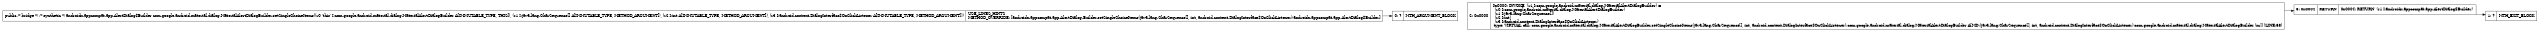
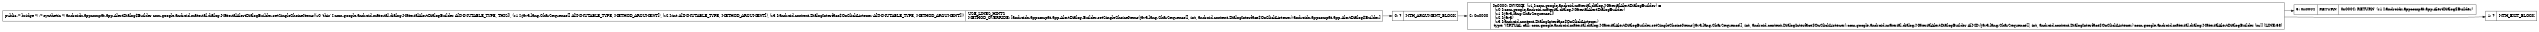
edge "3: 0x0004" -> "1: ?": now "2: 0x0000" -> "1: ?"
edge "0: ?" -> "2: 0x0000": added
node "2: 0x0000": text "(r2 I:int)" -> "(r2 I:java)"
